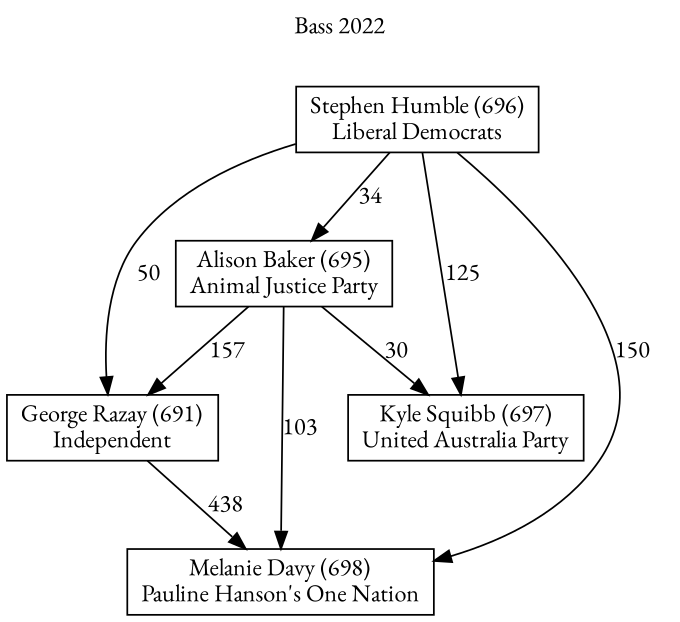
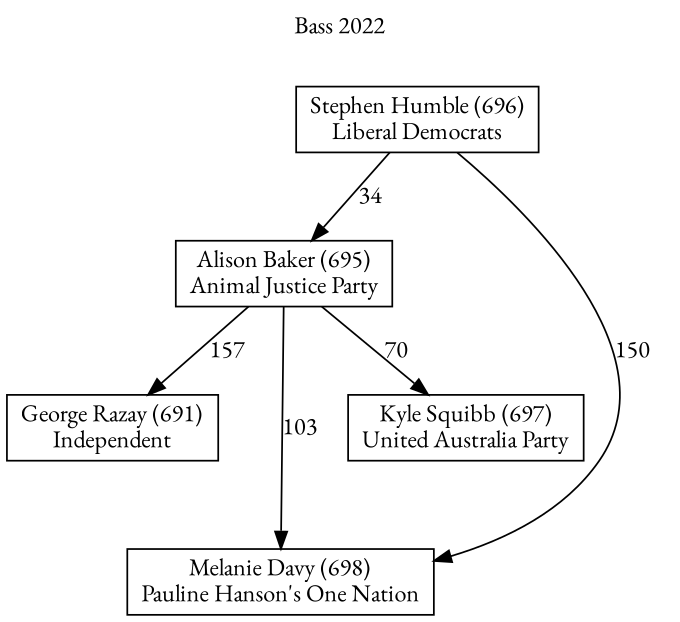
edge "Stephen Humble (696) Liberal Democrats" -> "George Razay (691) Independent": removed, label "50"
edge "Stephen Humble (696) Liberal Democrats" -> "Kyle Squibb (697) United Australia Party": removed, label "125"
edge "Alison Baker (695) Animal Justice Party" -> "Kyle Squibb (697) United Australia Party": label "30" -> "70"
edge "George Razay (691) Independent" -> "Melanie Davy (698) Pauline Hanson's One Nation": removed, label "438"
